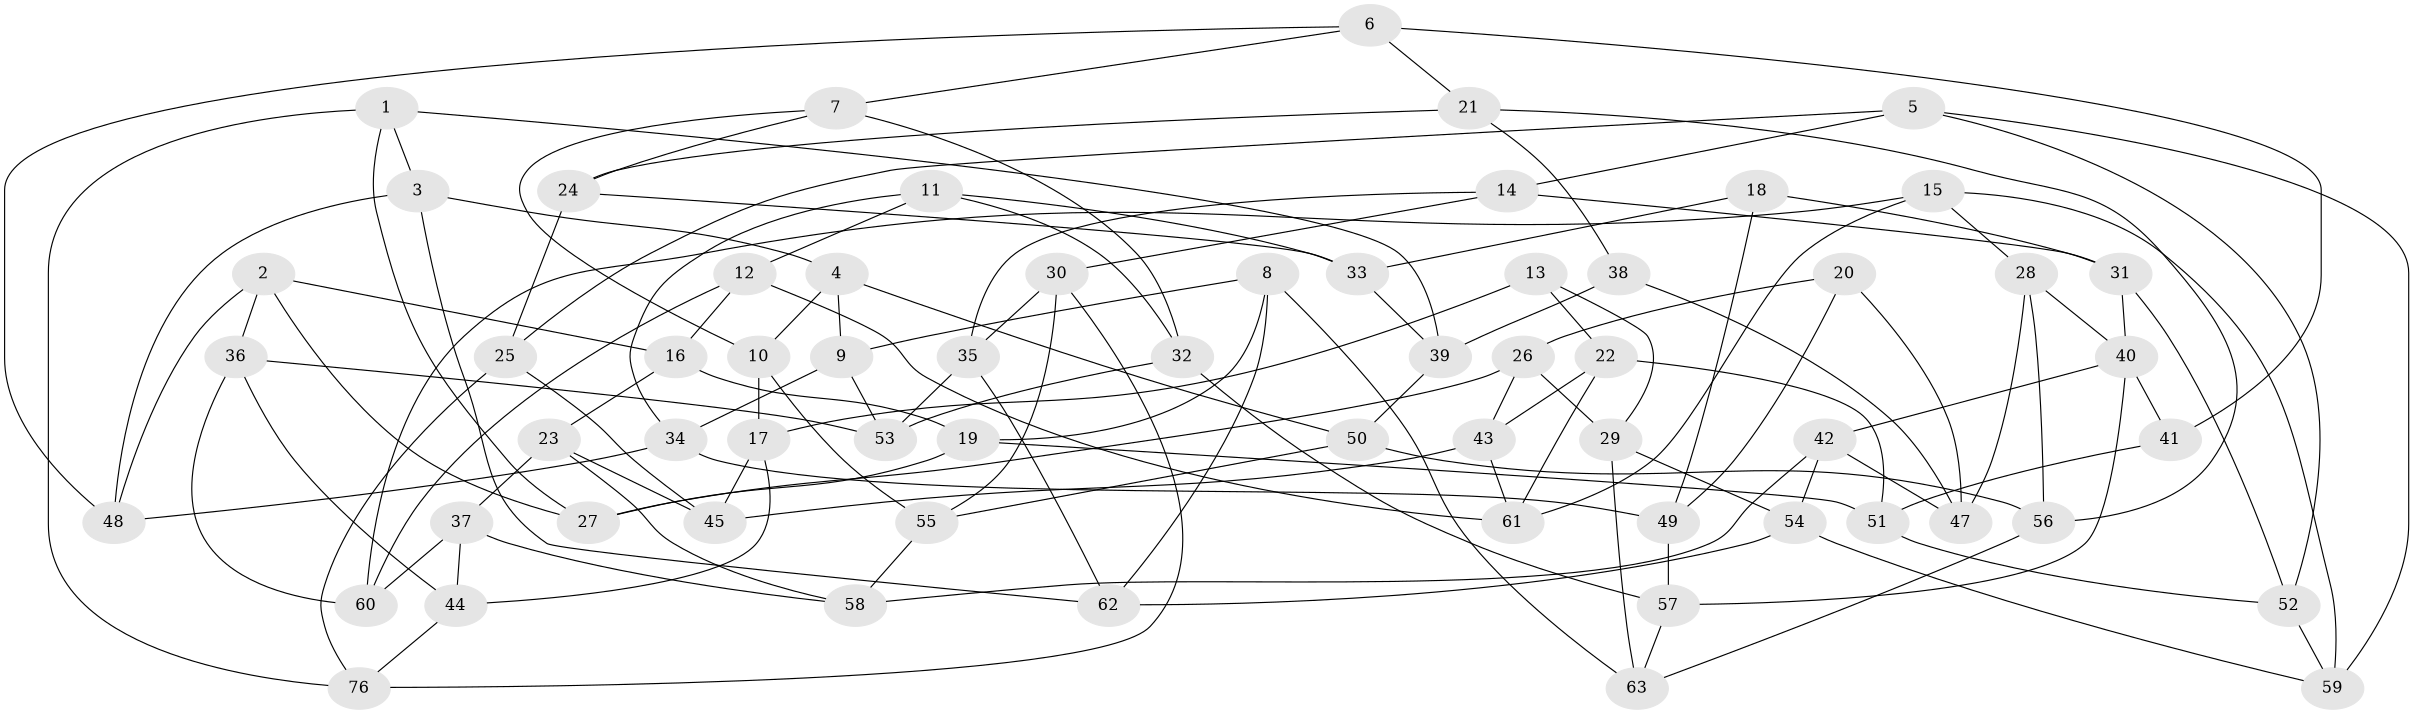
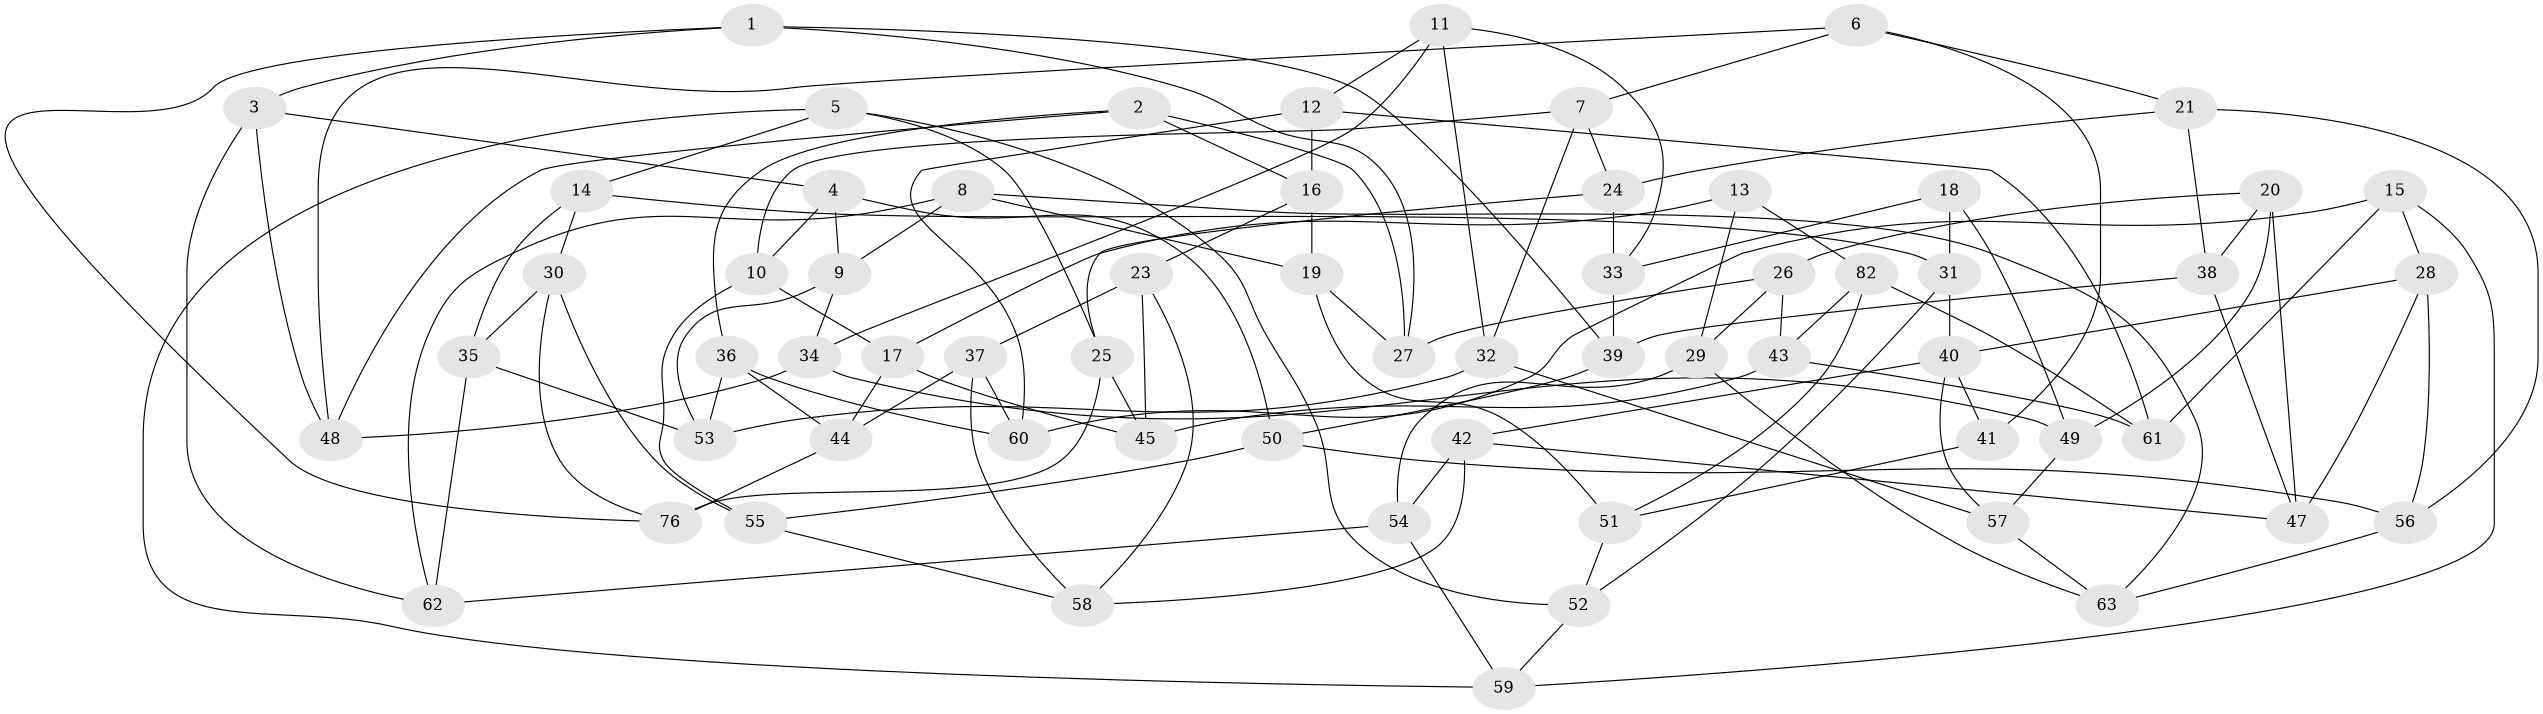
edge "20" -- "38": added
node "22": label "22" -> "82"
